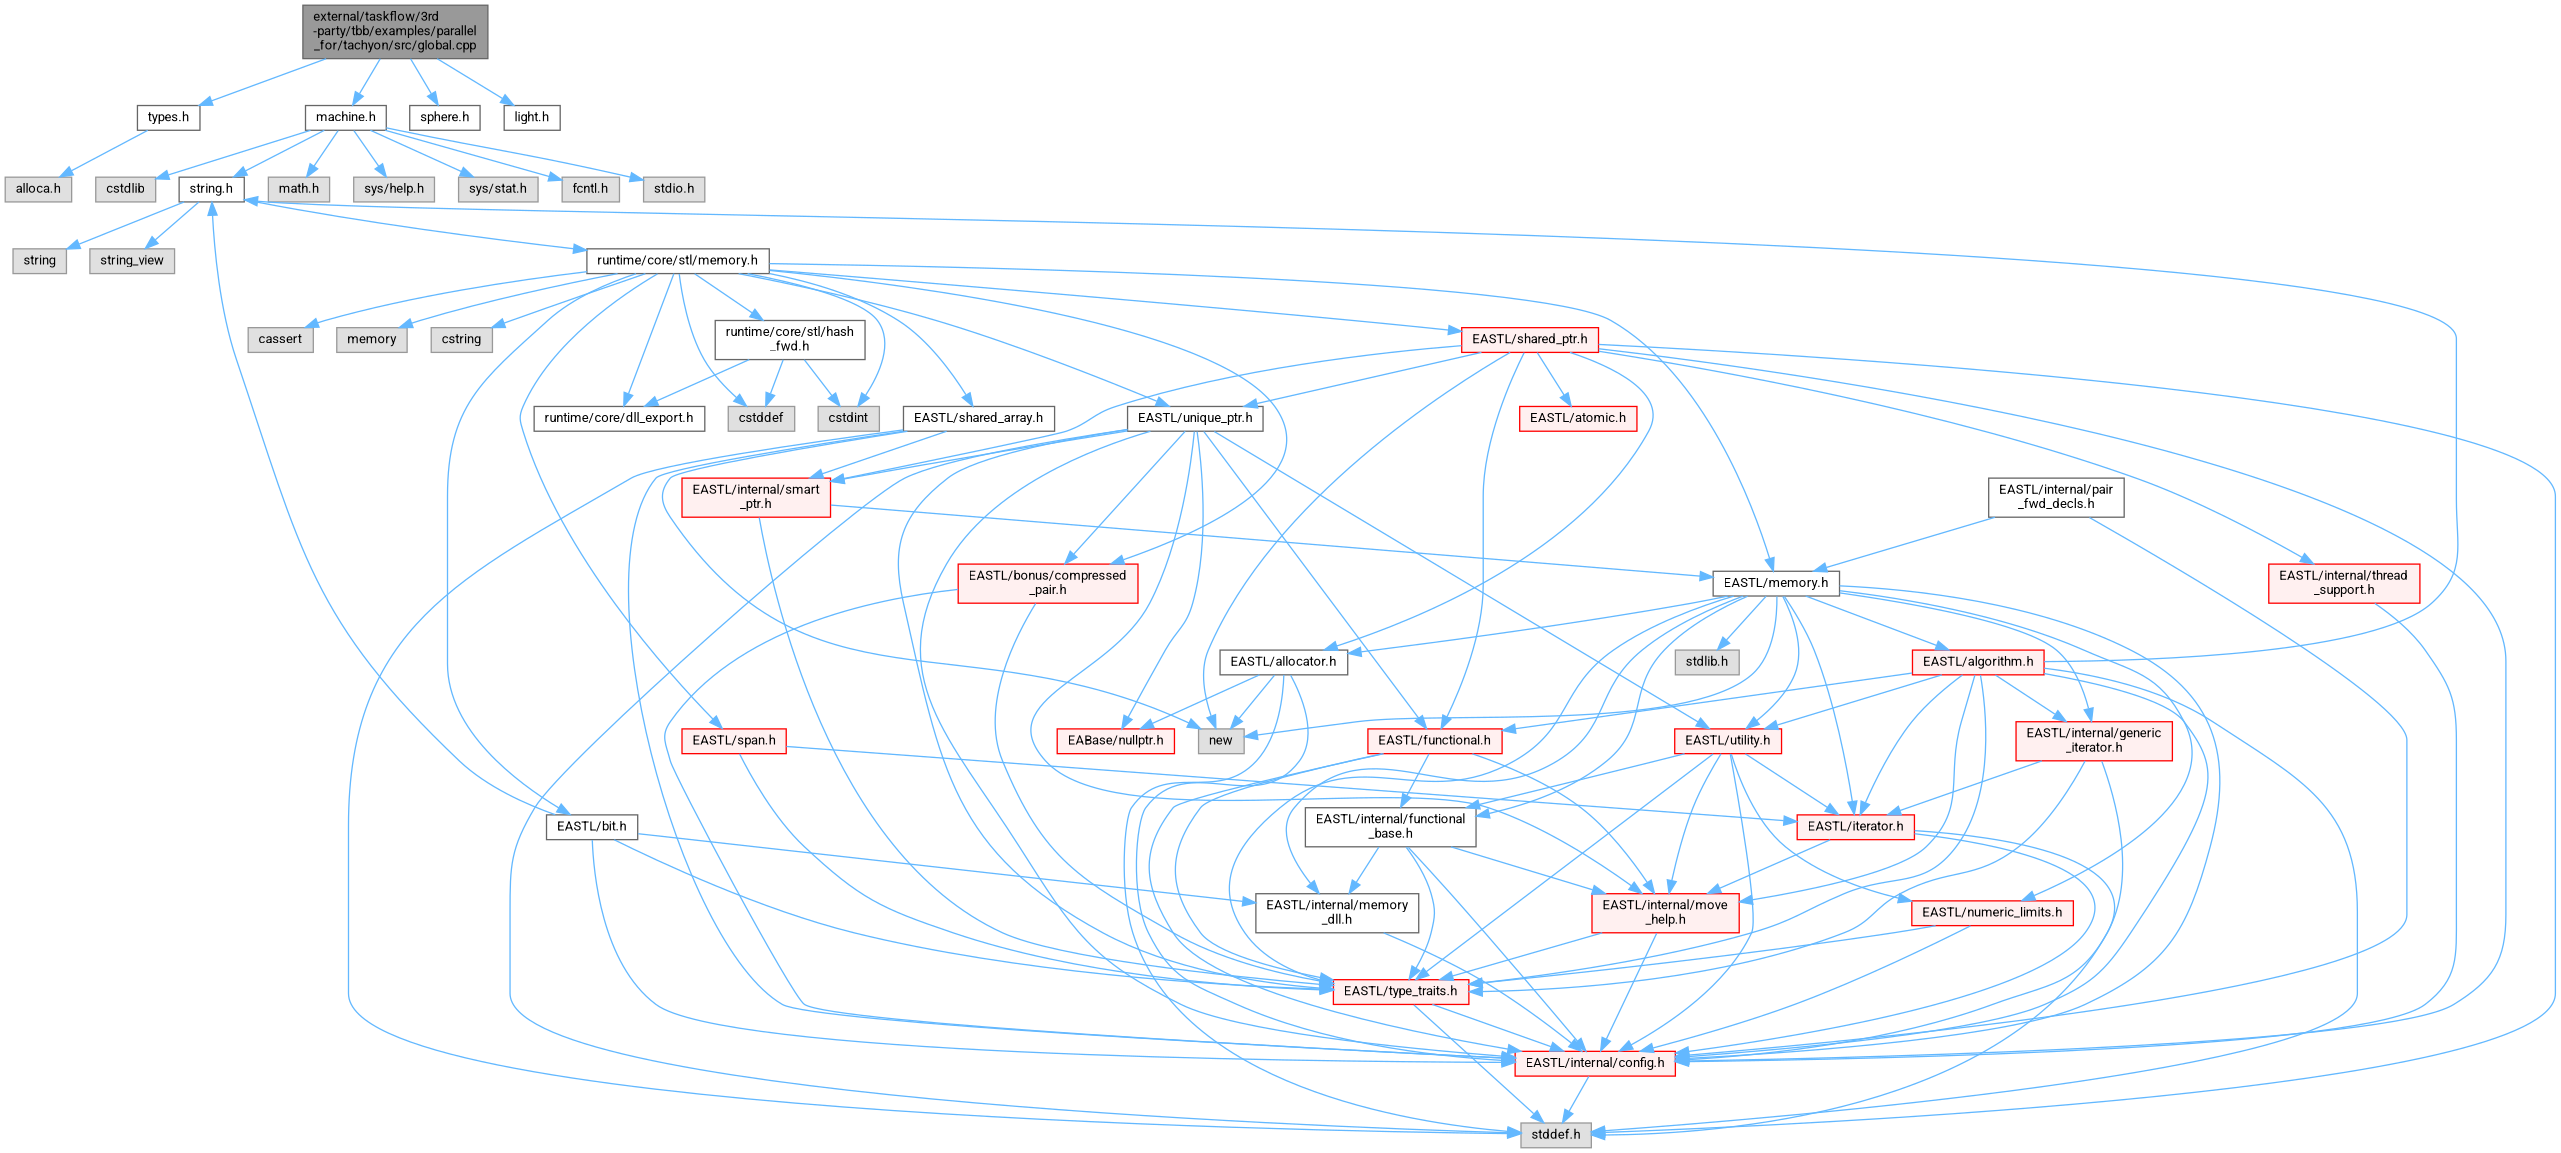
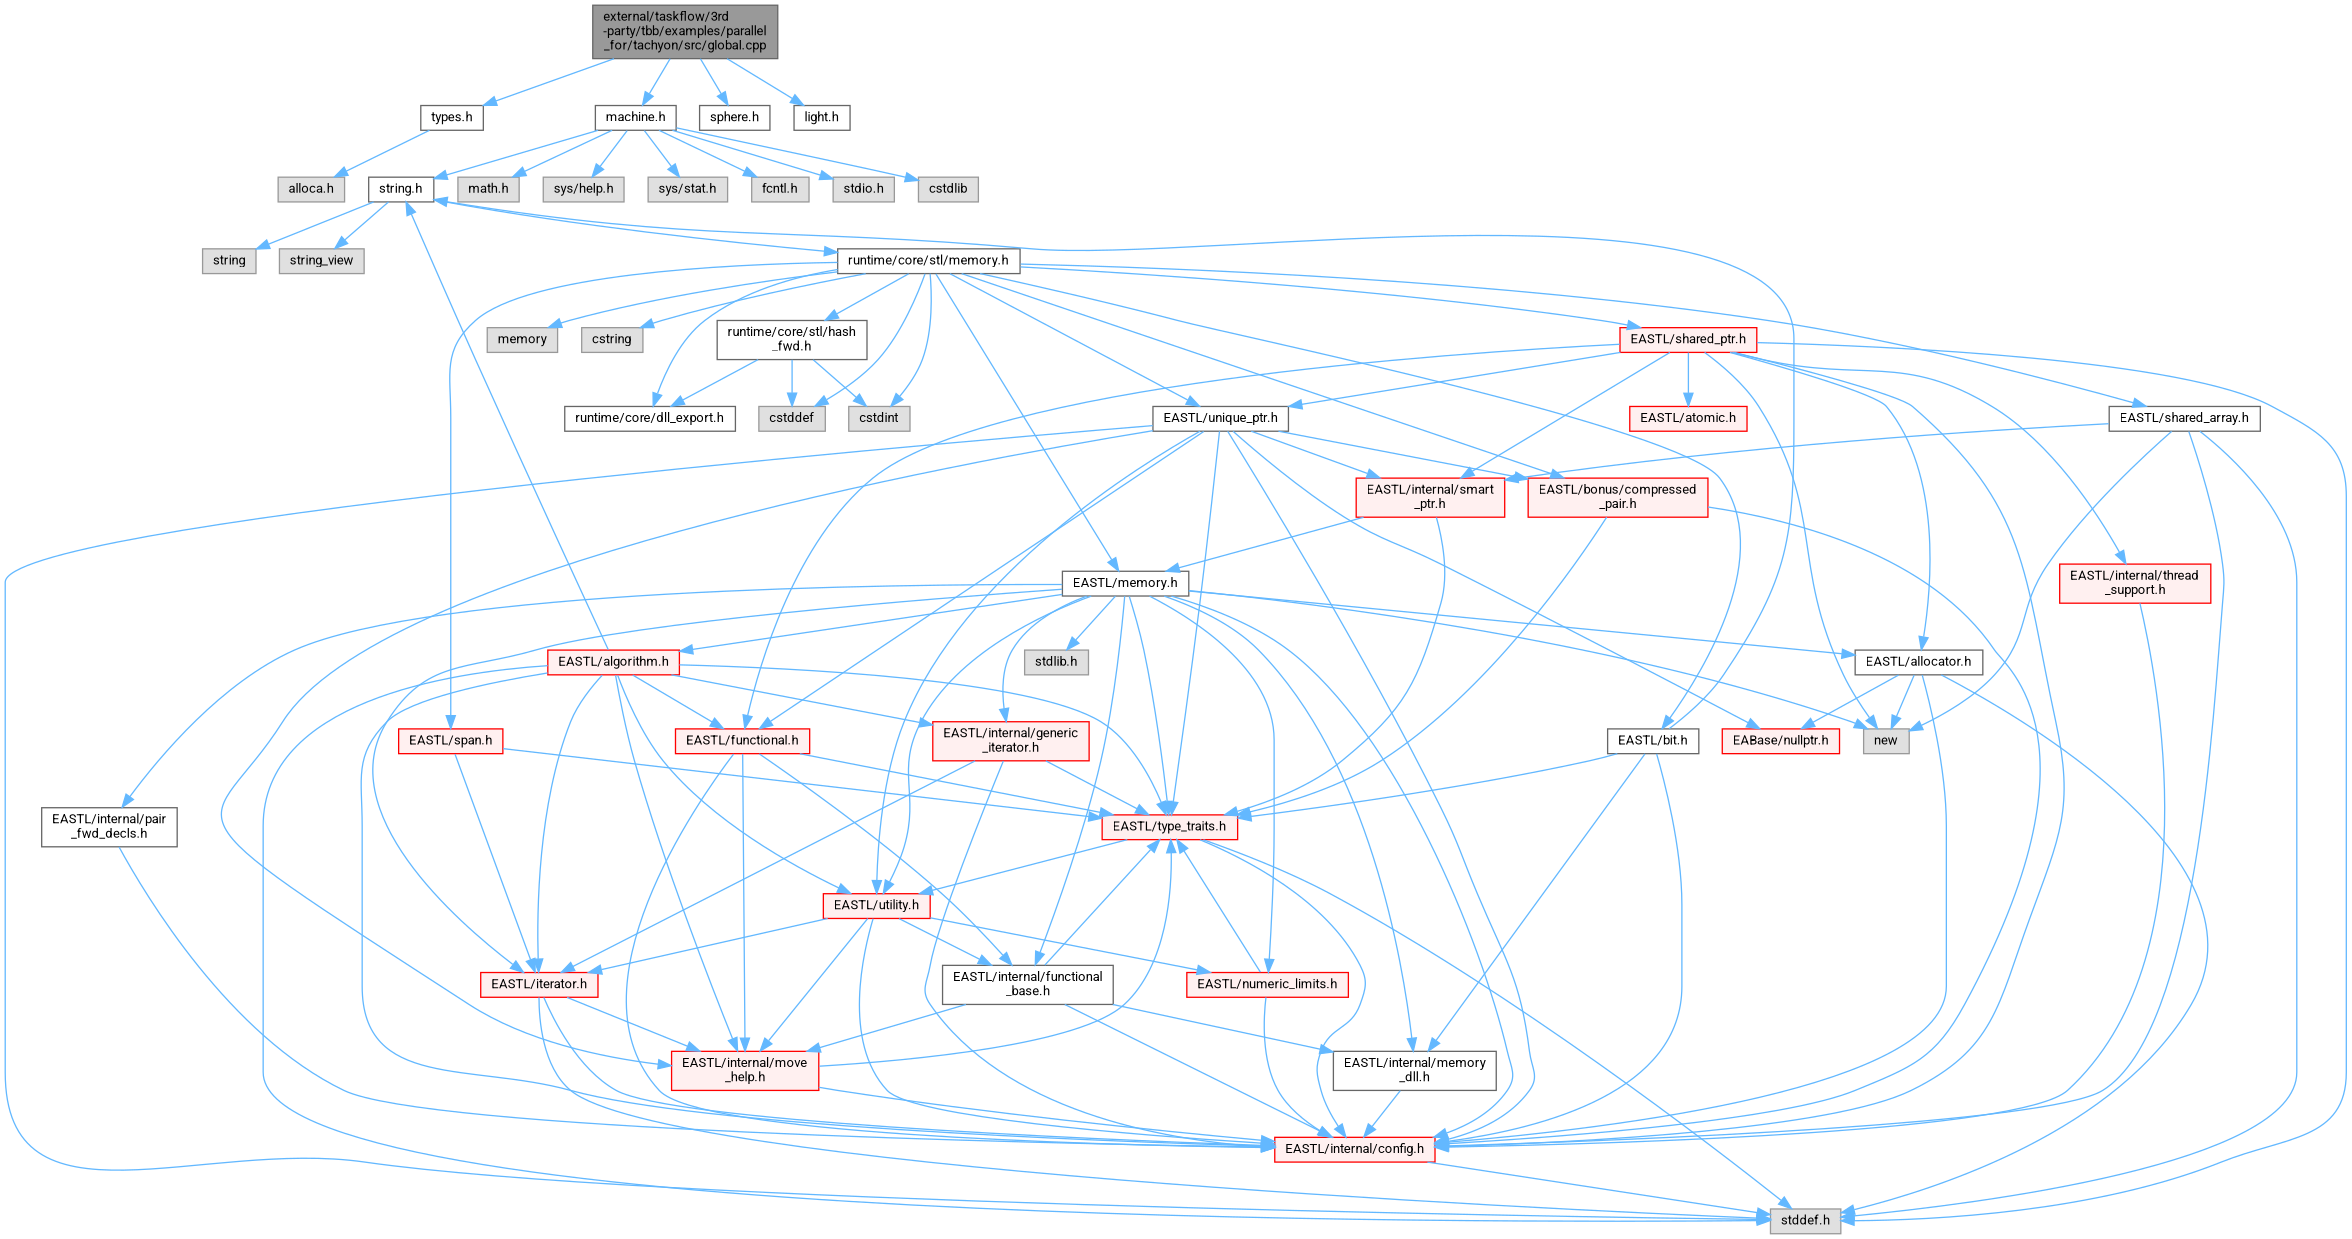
node "cassert": removed
edge "EASTL/internal/pair _fwd_decls.h" -> "EASTL/memory.h": reversed
edge "EASTL/utility.h" -> "EASTL/type_traits.h": reversed
